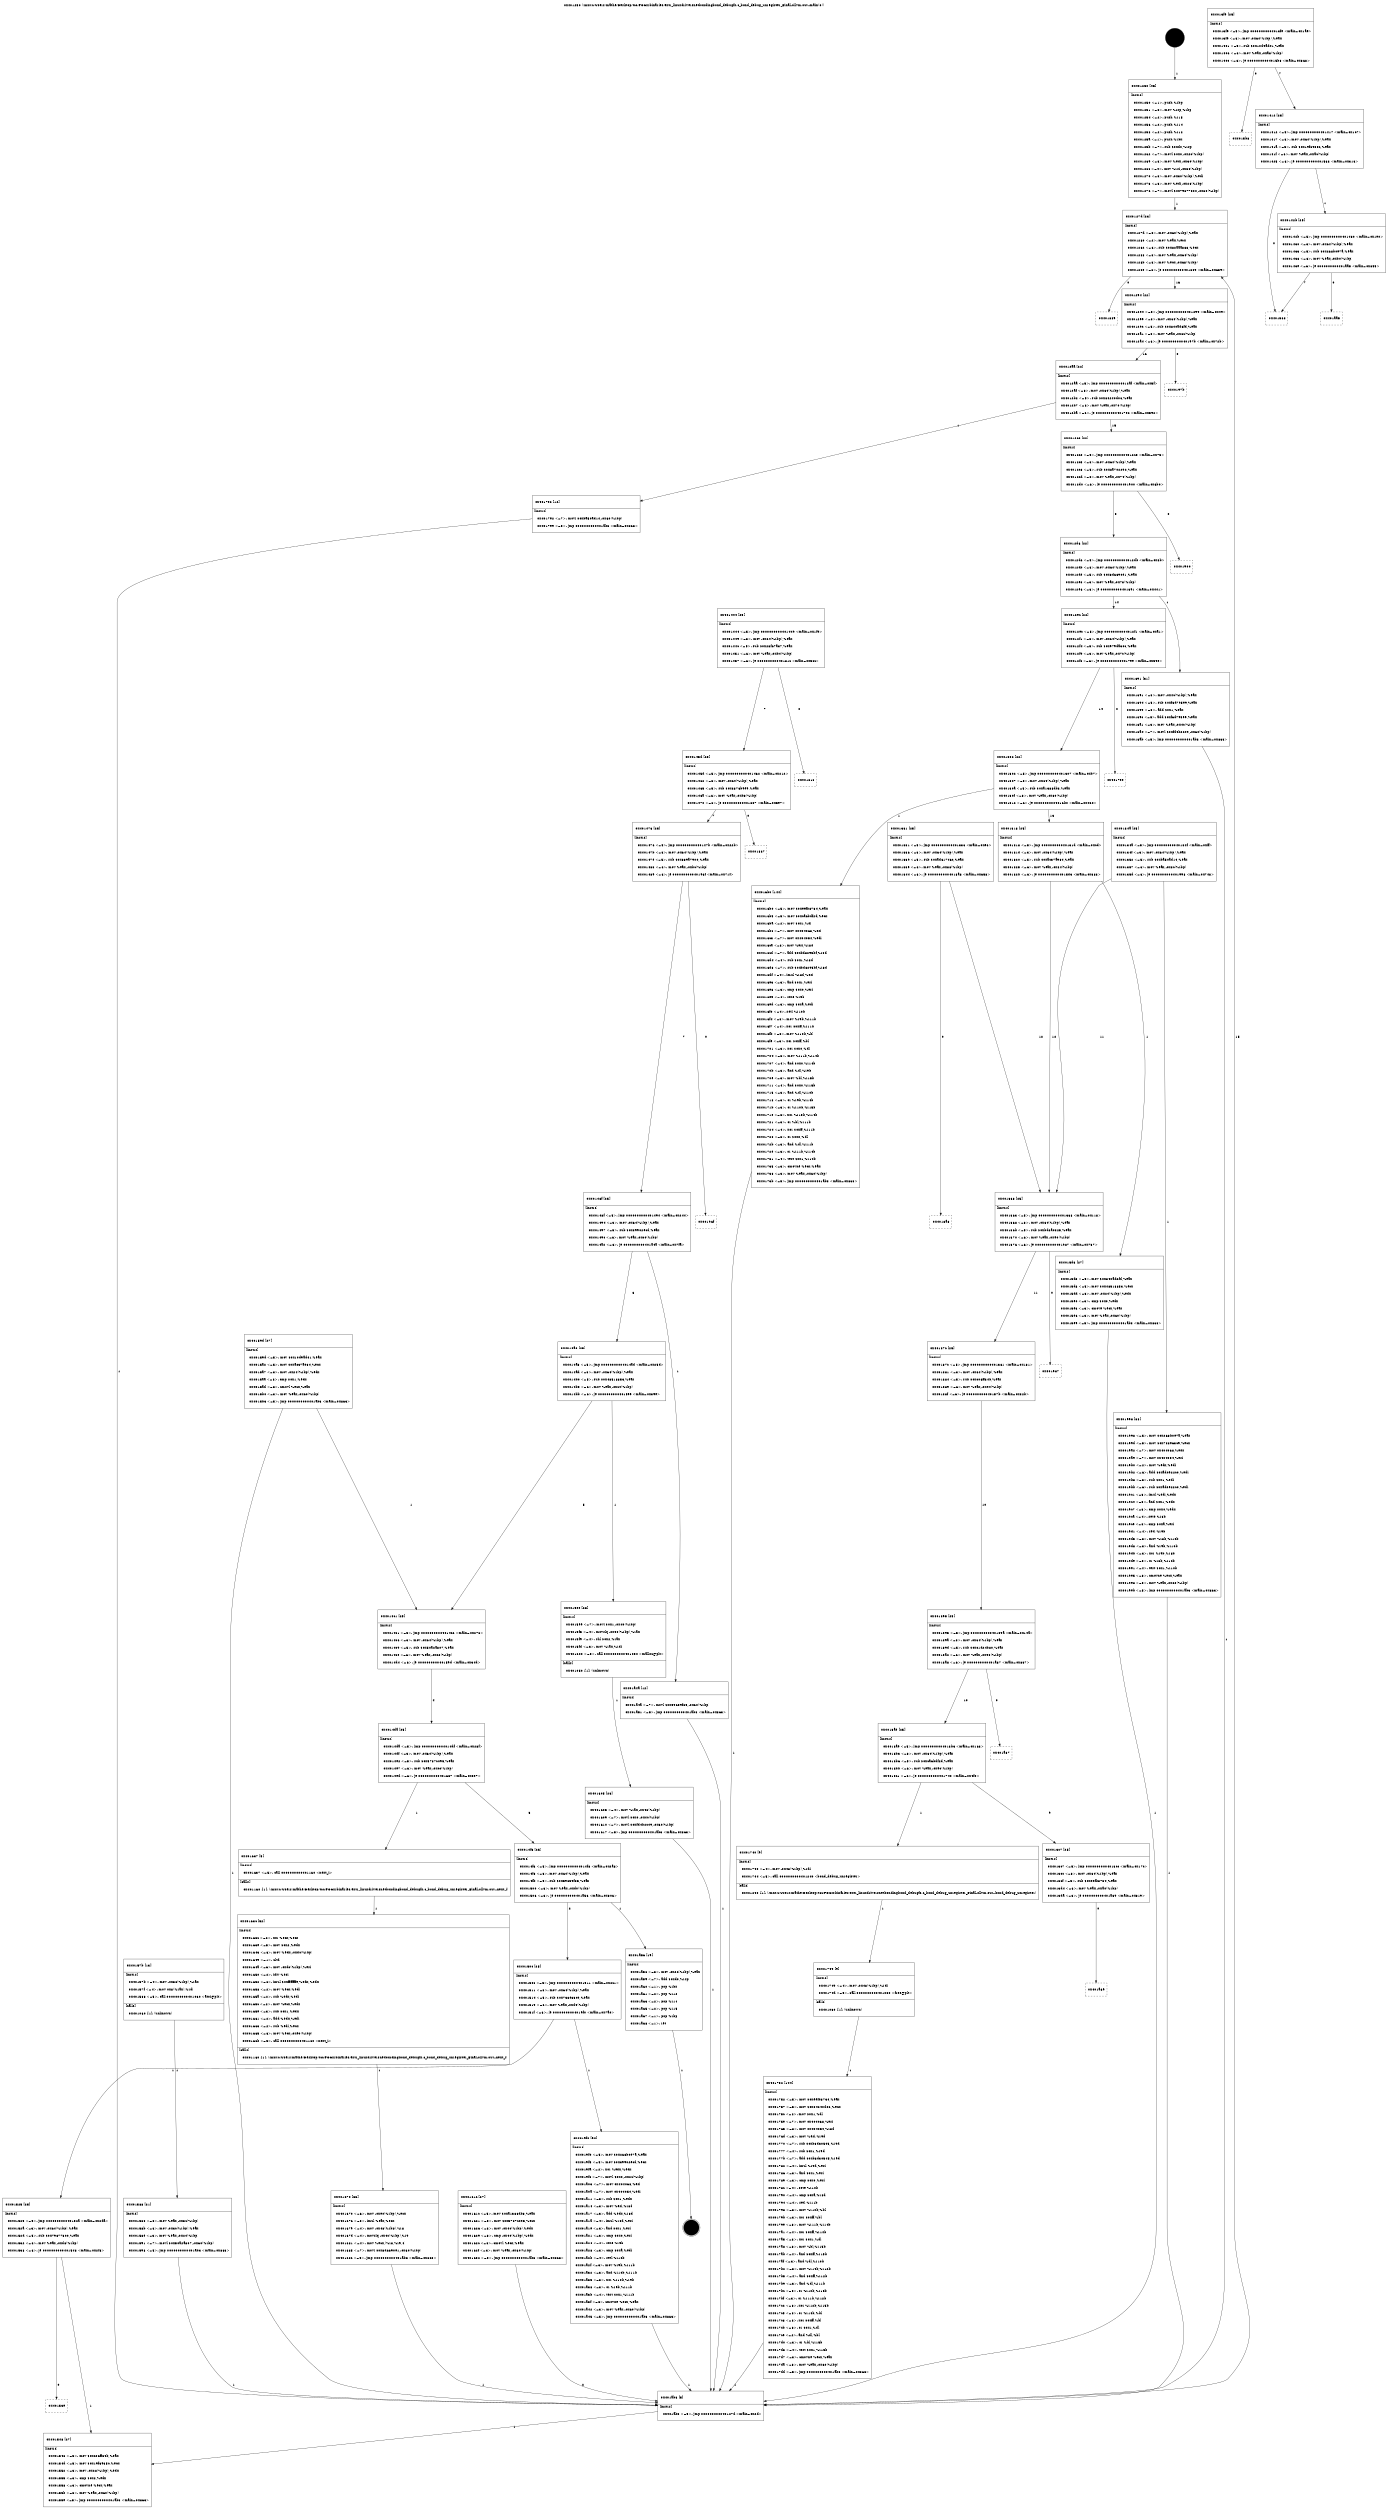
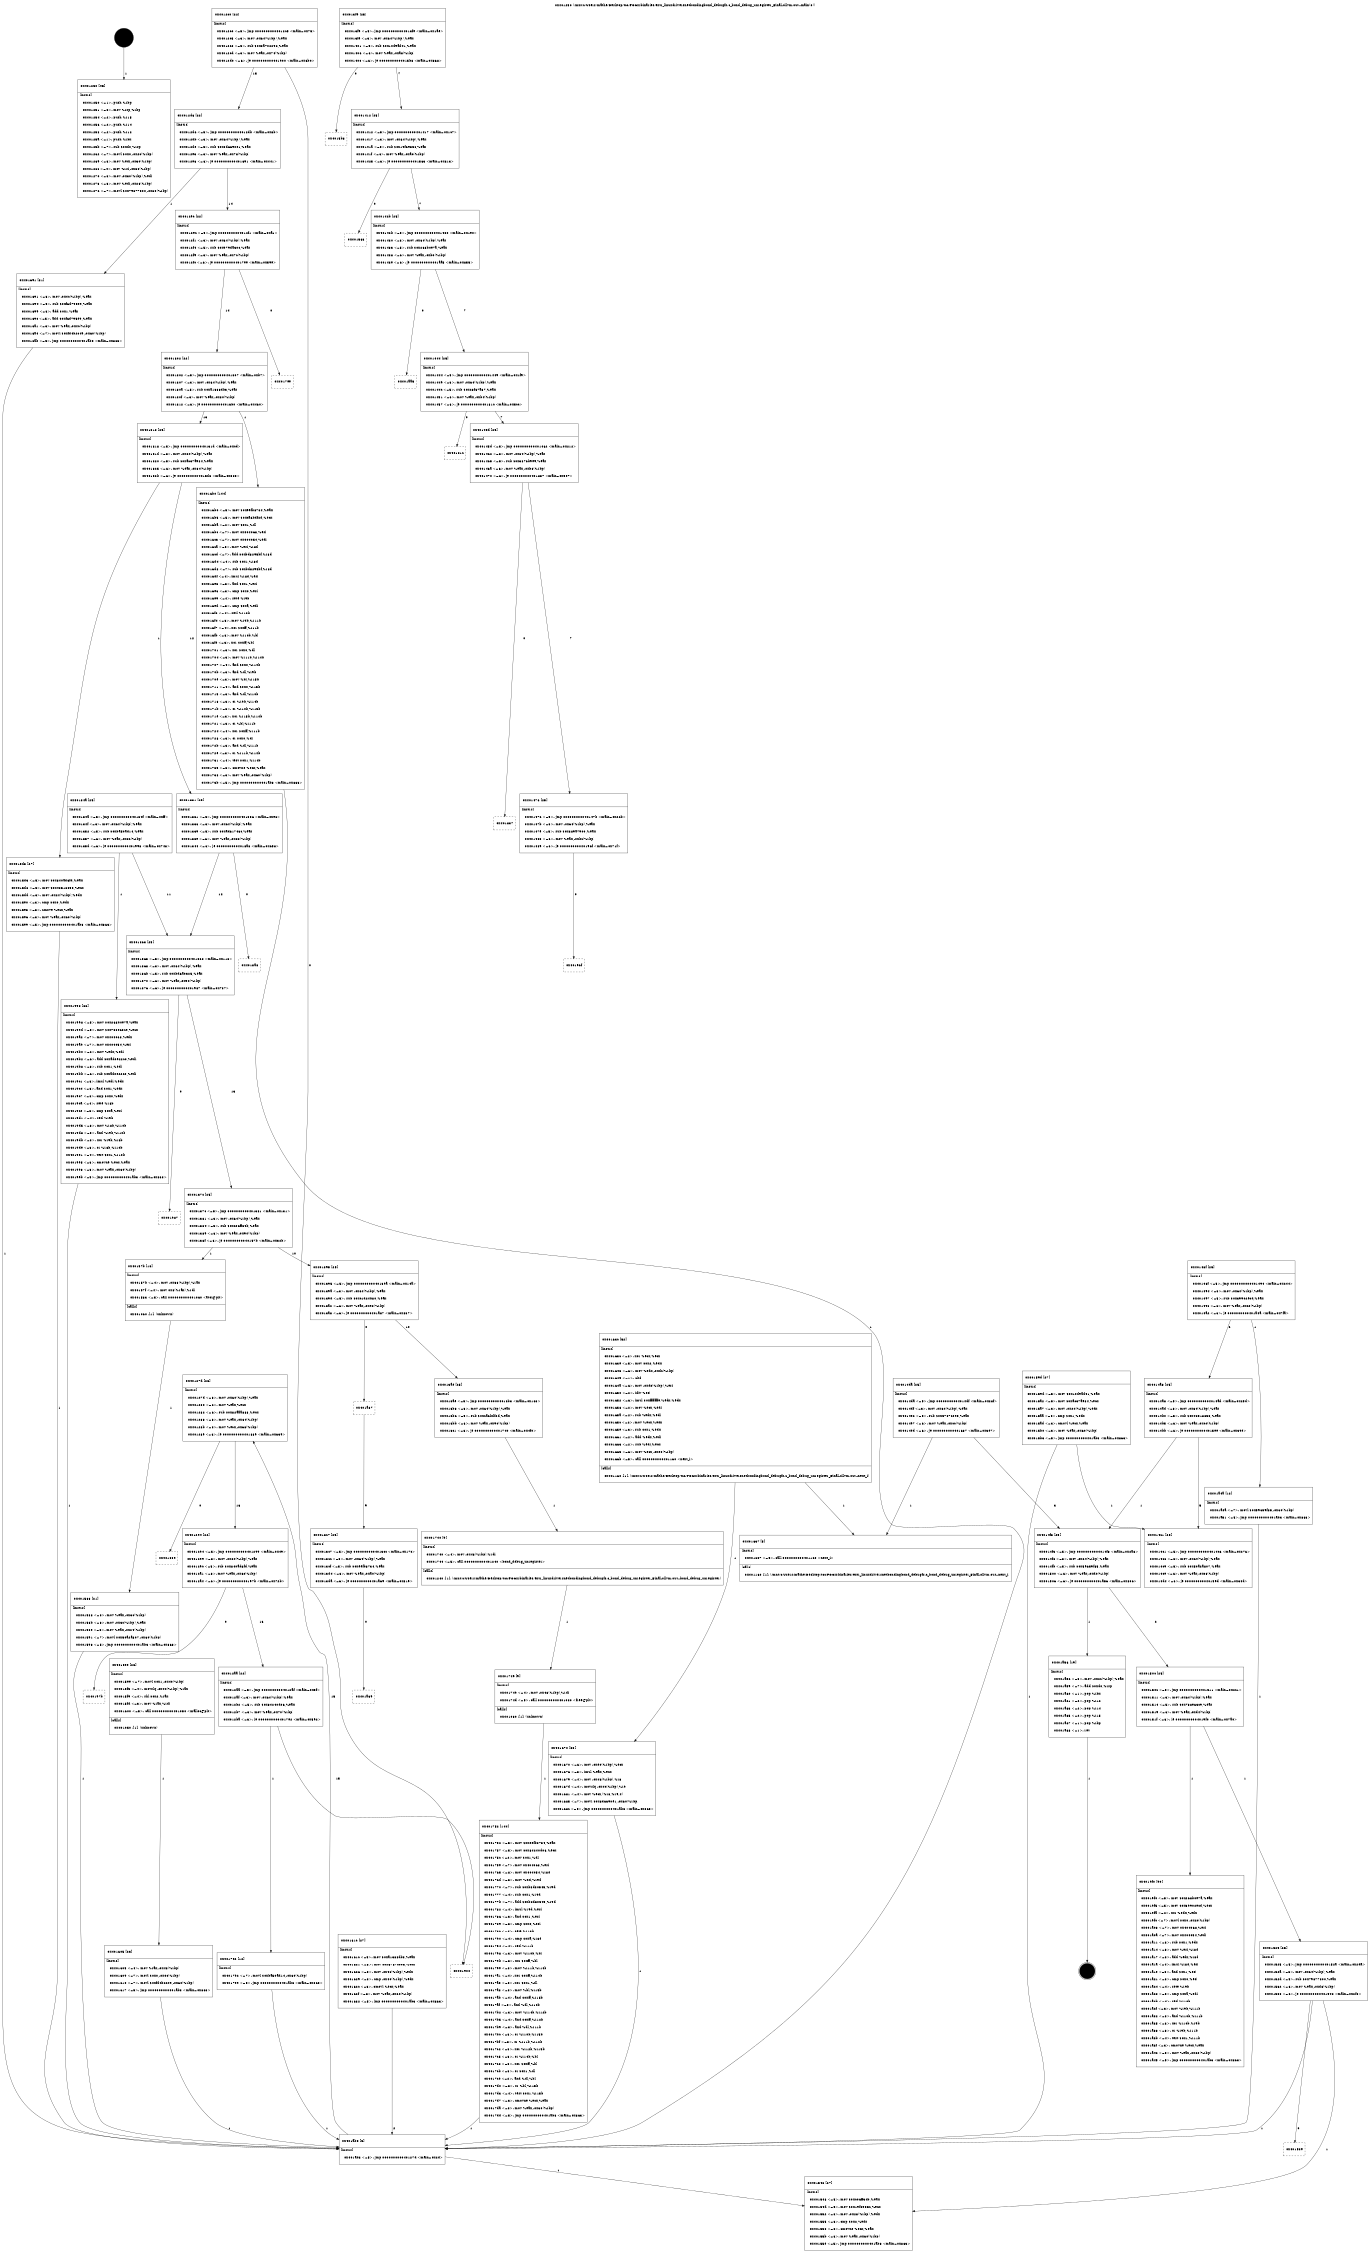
edge "0x401250 [45]" -> "0x40127d [23]": removed, label "1"
edge "0x40142b [25]" -> "0x401563": now "0x40142b [25]" -> "0x401444 [25]"
edge "0x4012aa [22]" -> "0x4012c0 [22]": now "0x4012aa [22]" -> "0x401900"
edge "0x4012c0 [22]" -> "0x4012d6 [22]": label " 3" -> " 15"
edge "0x401476 [25]" -> "0x40148f [25]": removed, label "7"
edge "0x401318 [25]" -> "0x401363 [25]": now "0x401318 [25]" -> "0x401331 [25]"
edge "0x40137c [25]" -> "0x40157b [13]": added, label "1"
edge "0x401363 [25]" -> "0x40137c [25]": label " 11" -> " 13"
edge "0x4014a8 [25]" -> "0x4015ee [23]": now "0x4014a8 [25]" -> "0x4014f3 [25]"
edge "0x4014c1 [25]" -> "0x4014da [25]": removed, label "4"
edge "0x4013ae [25]" -> "0x4013c7 [25]": now "0x401a87" -> "0x4013c7 [25]"
edge "0x401637 [5]" -> "0x40163c [52]": reversed
edge "0x4019f0 [90]" -> "0x401ab3 [5]": now "0x401525 [25]" -> "0x401ab3 [5]"
